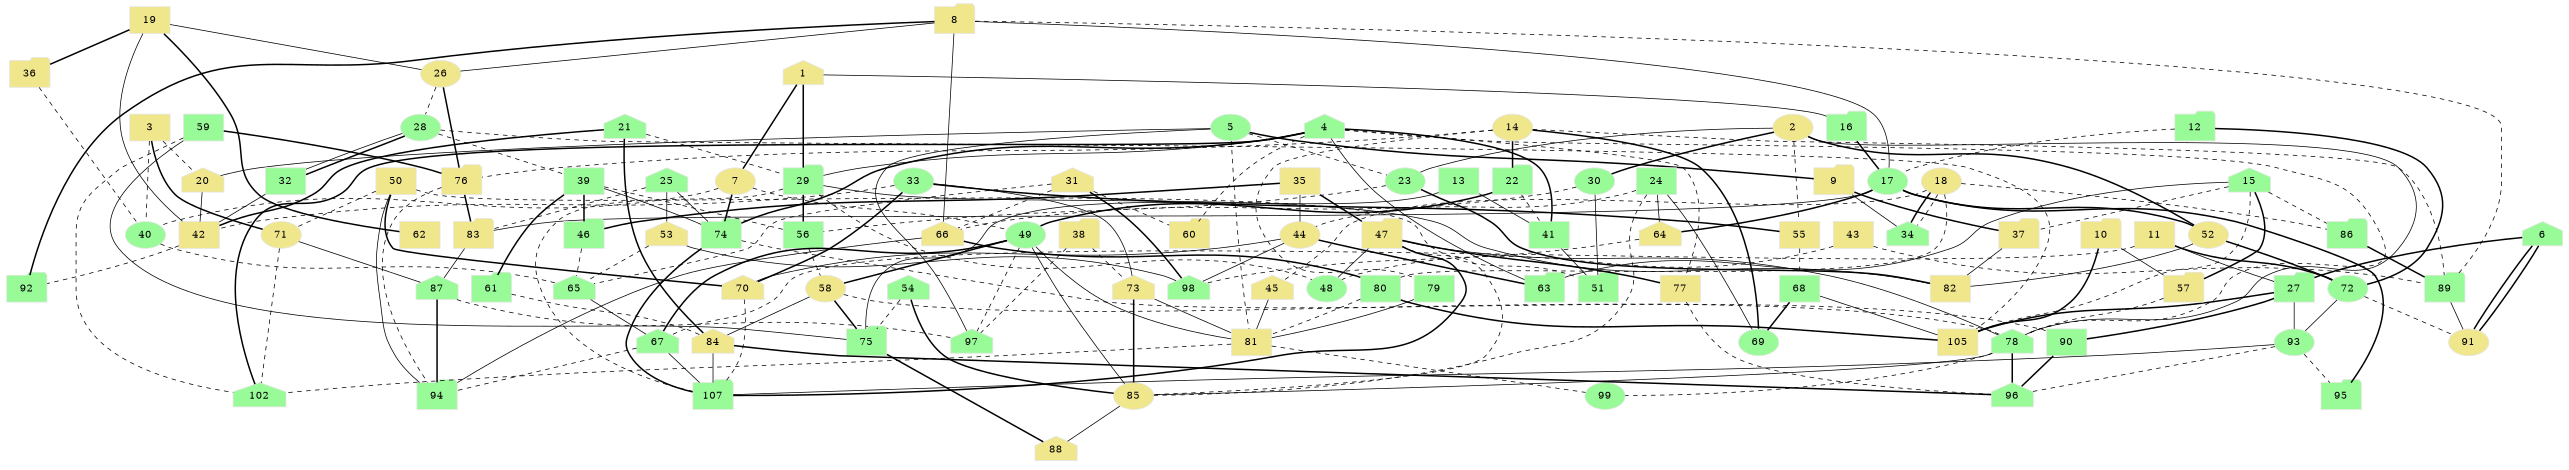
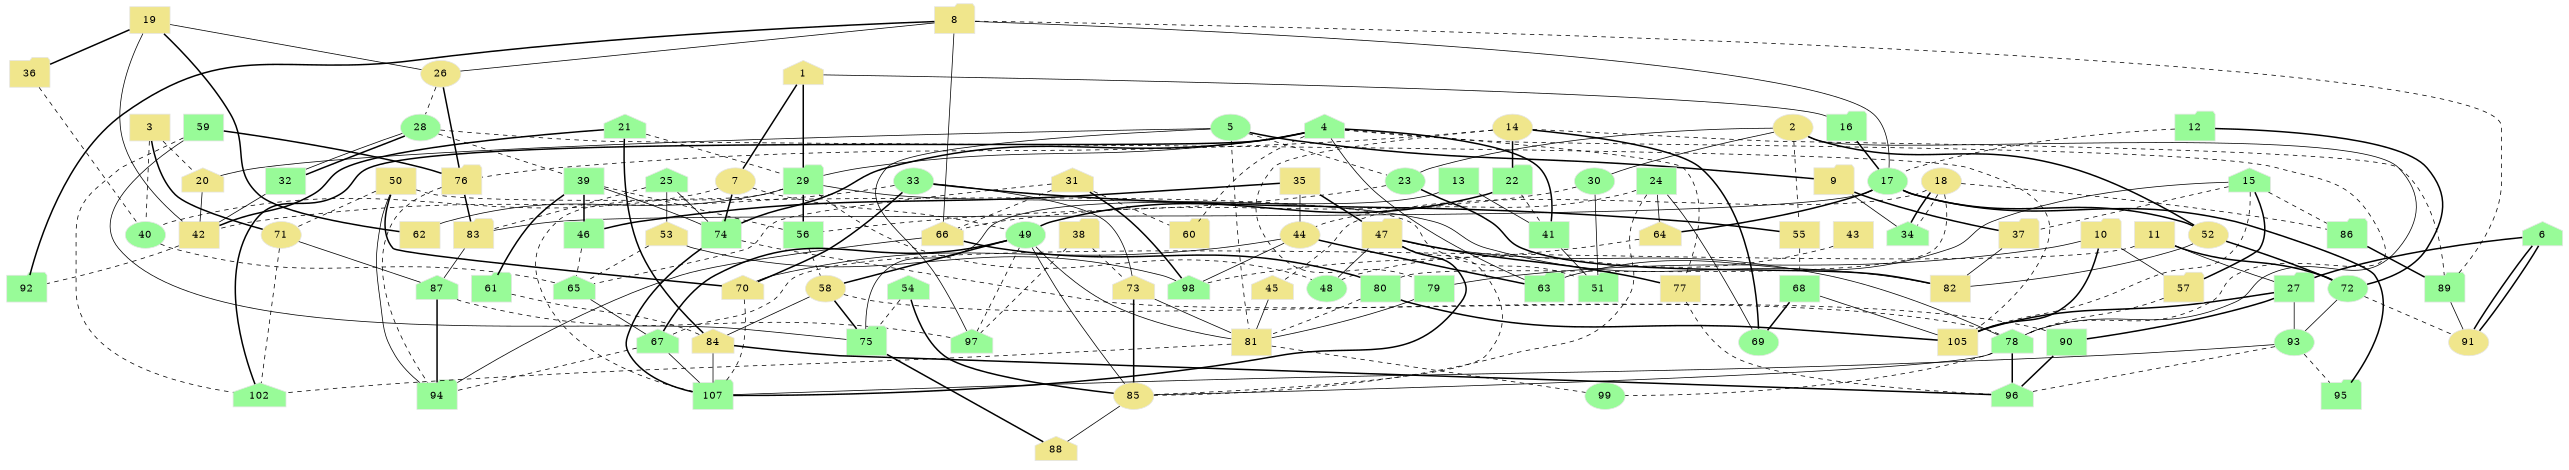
edge "2" -- "30": style bold -> solid
edge "29" -- "62": added
edge "10" -- "79": added
edge "43" -- "89": removed
